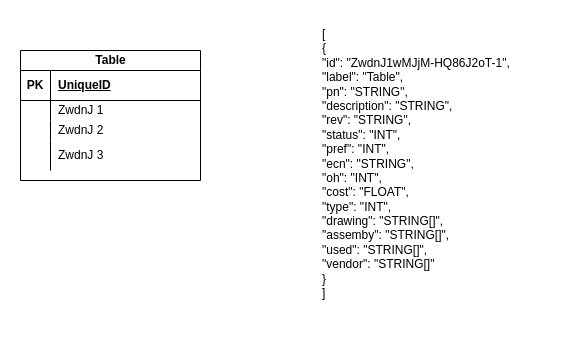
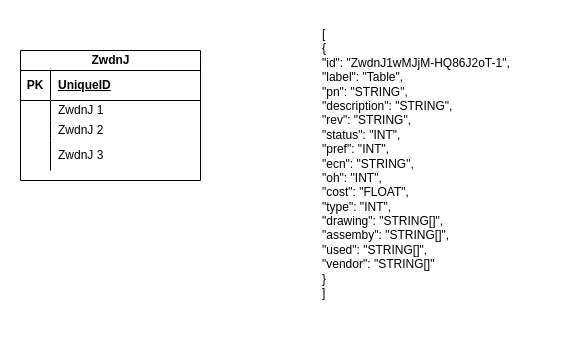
node "Table": label "Table" -> "ZwdnJ"
